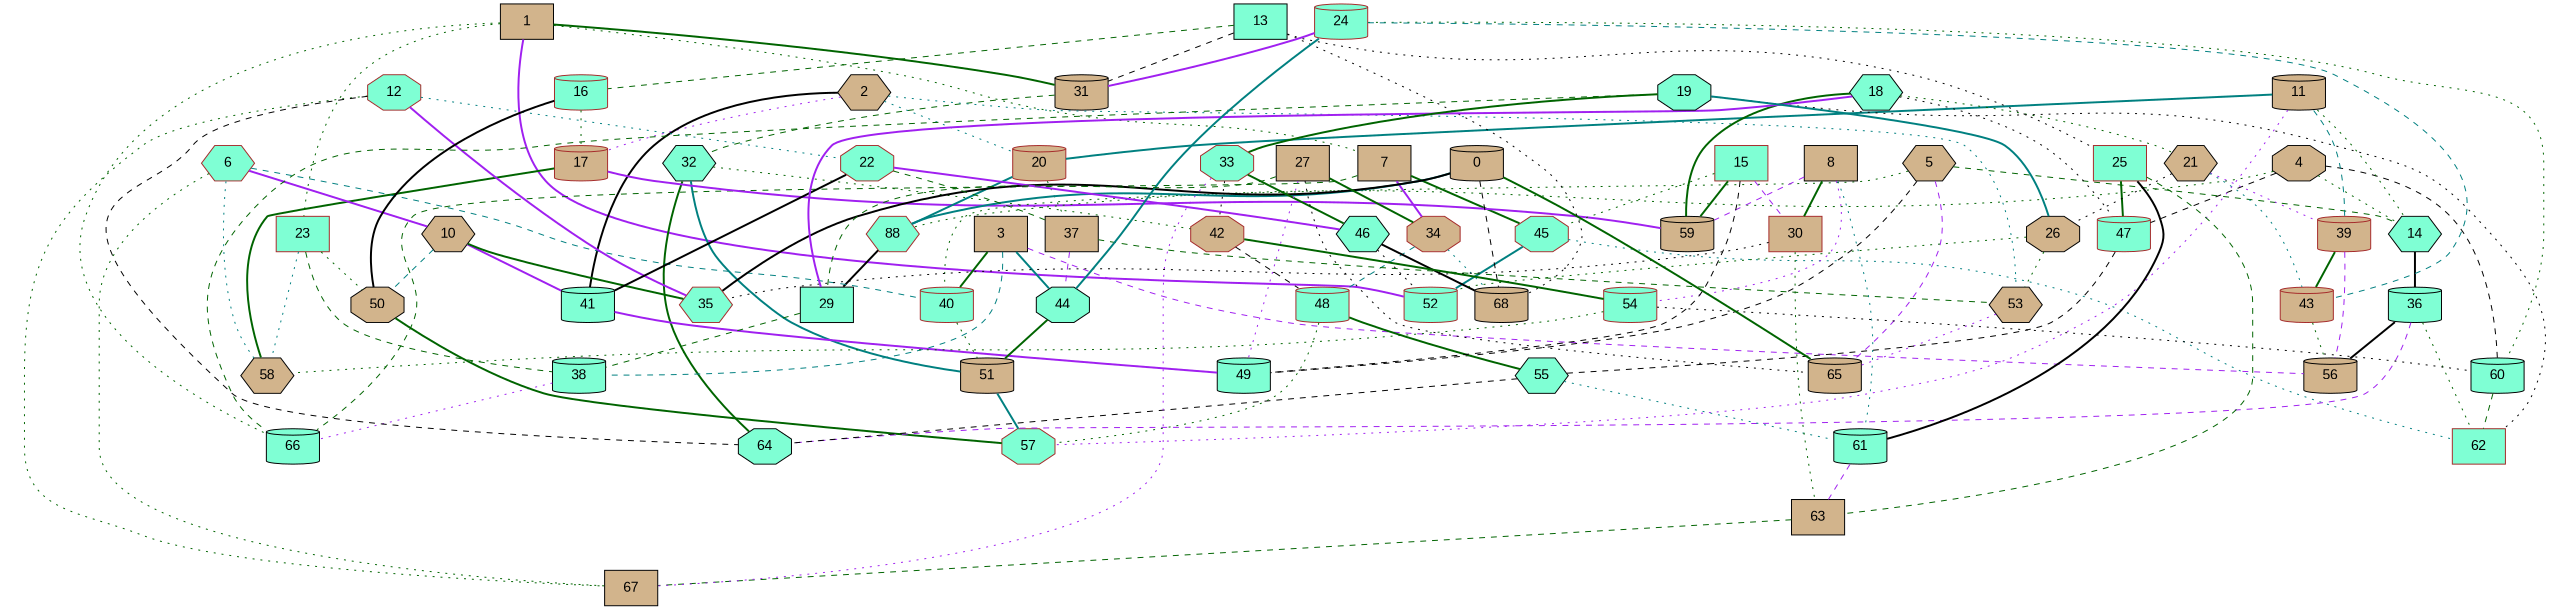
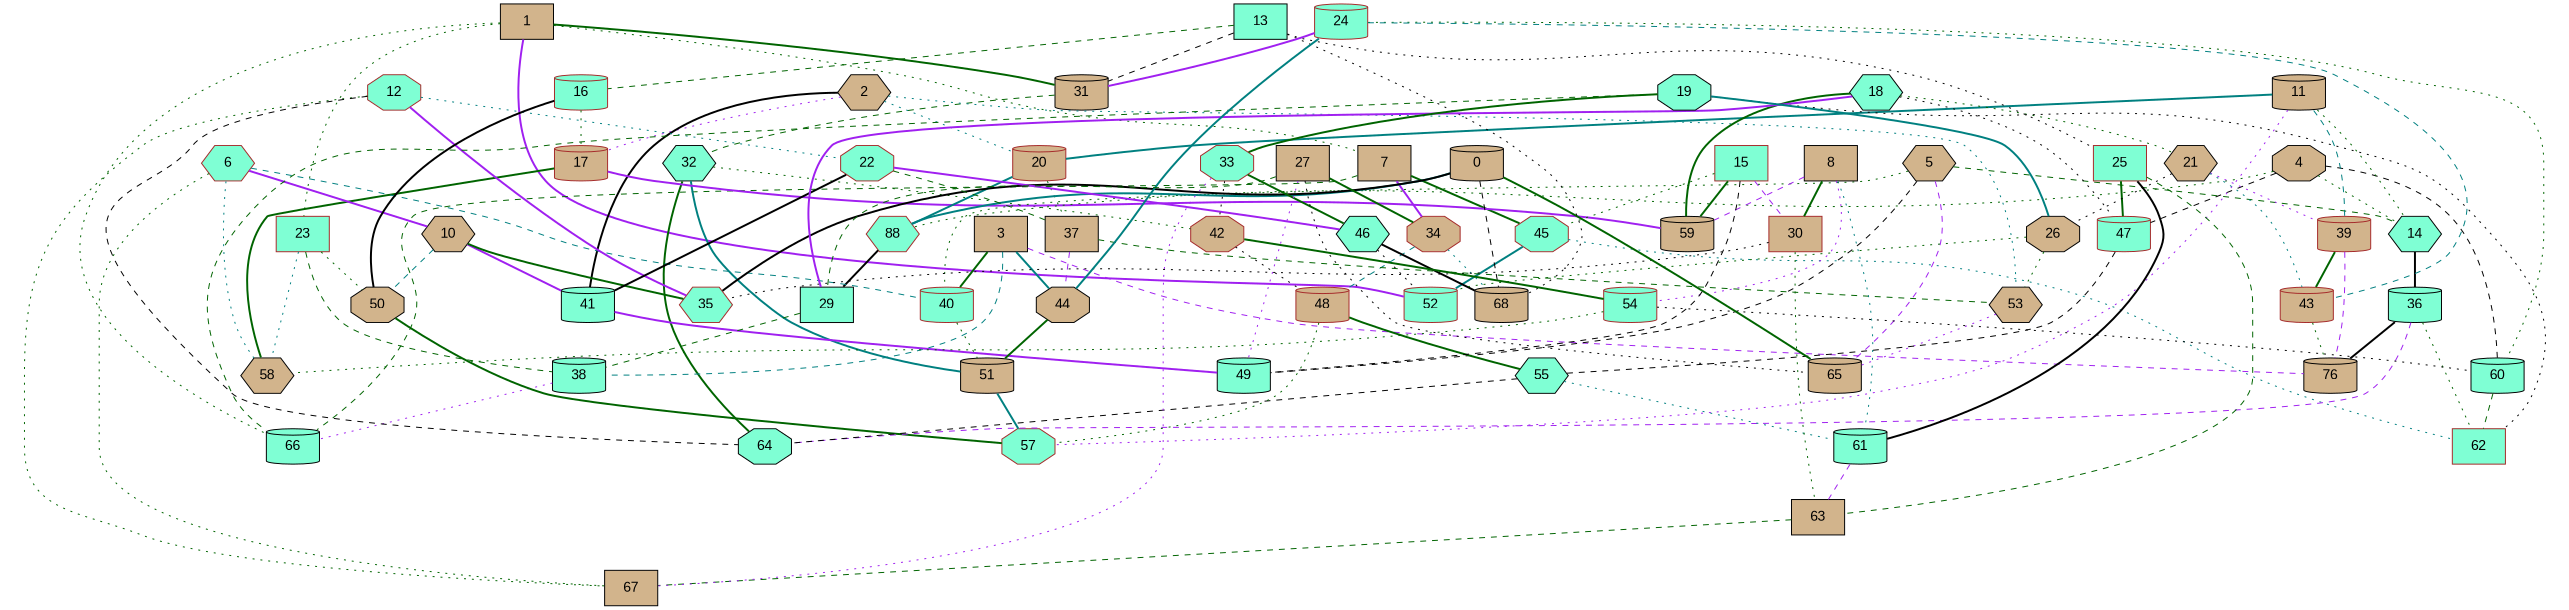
edge "42" -- "48": style dashed -> dotted
node "44": fillcolor aquamarine -> tan
node "48": fillcolor aquamarine -> tan
node "56": label "56" -> "76"
